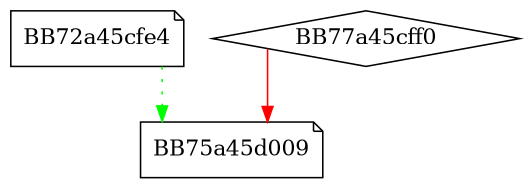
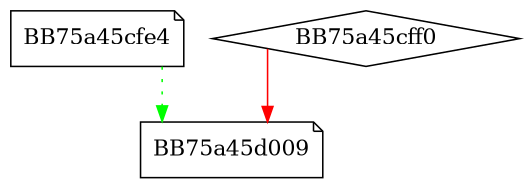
node "BB72a45cfe4": label "BB72a45cfe4" -> "BB75a45cfe4"
node "BB77a45cff0": label "BB77a45cff0" -> "BB75a45cff0"
